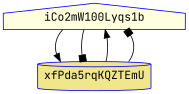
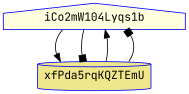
node "iCo2mW100Lyqs1b": label "iCo2mW100Lyqs1b" -> "iCo2mW104Lyqs1b"
